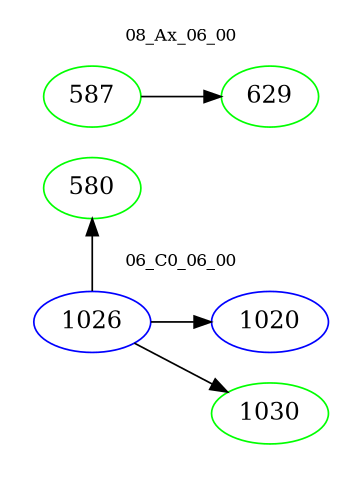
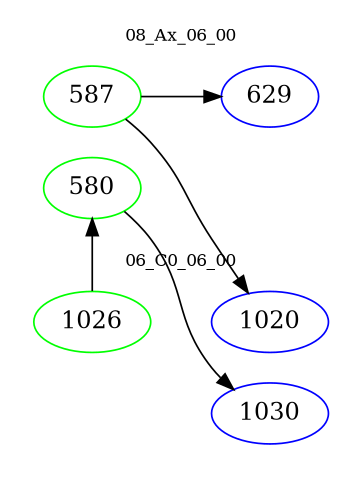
node "629": color green -> blue
node "1026": color blue -> green
edge "1026" -> "1020": now "587" -> "1020"
edge "1026" -> "1030": now "580" -> "1030"
node "1030": color green -> blue
